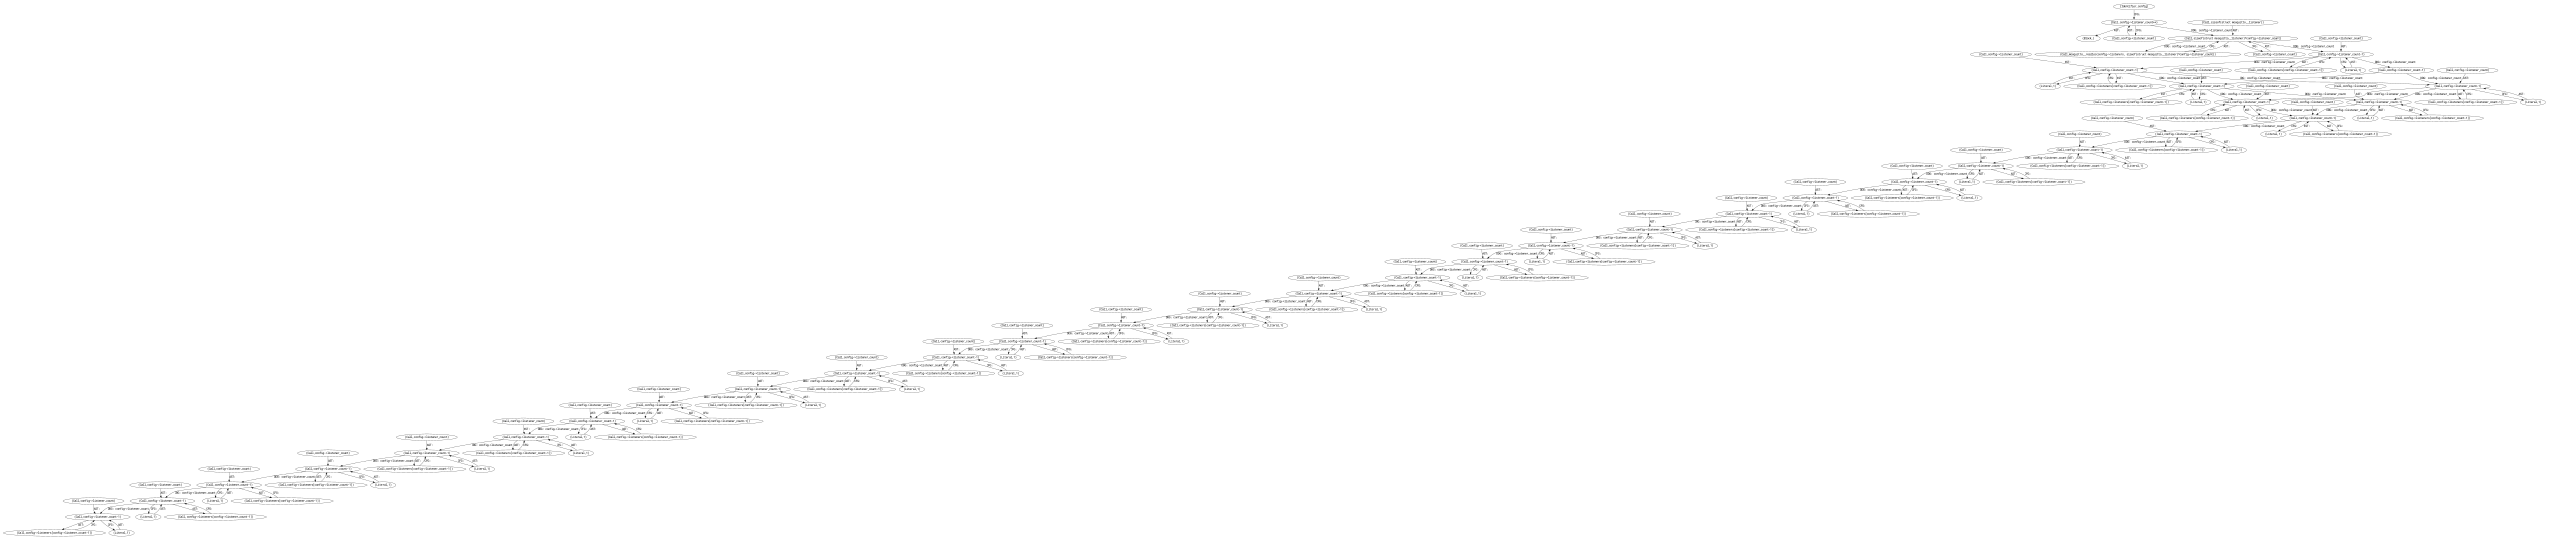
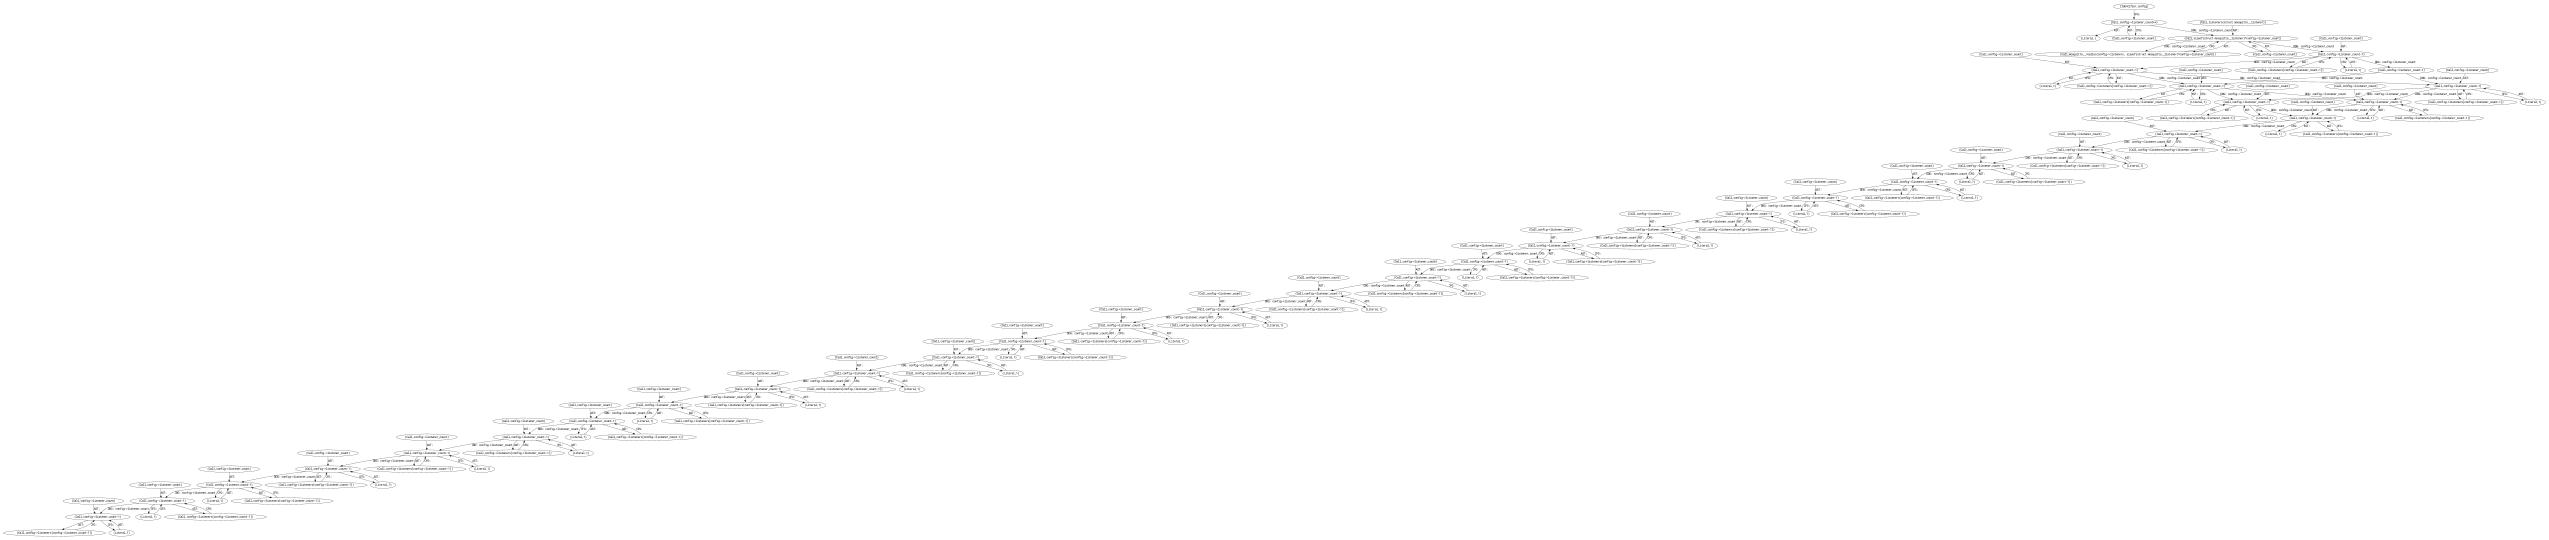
node "(Call,sizeof(struct mosquitto__listener))": label "(Call,sizeof(struct mosquitto__listener))" -> "(Call,listeners(struct mosquitto__listener))"
node "(Block,)": label "(Block,)" -> "(Literal,)"
